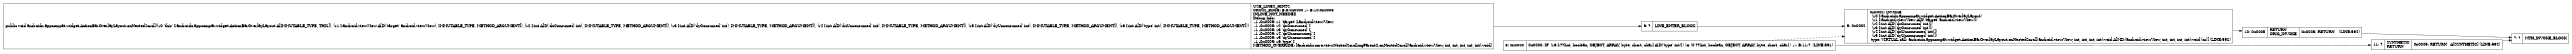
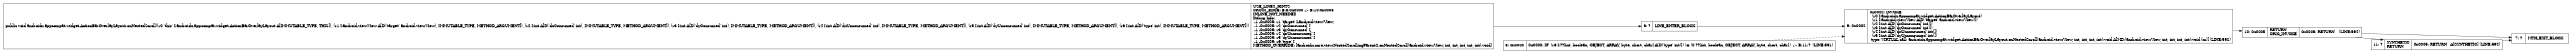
node "7: ?": text "MTH_INVOKE_BLOCK" -> "MTH_EXIT_BLOCK"
edge "8: 0x0000" -> "11: ?": now "10: 0x0005" -> "11: ?"
